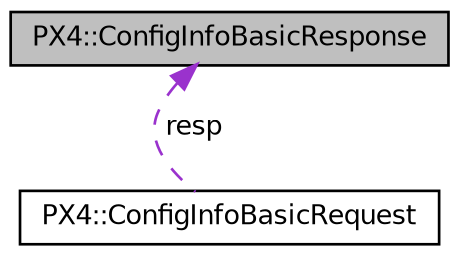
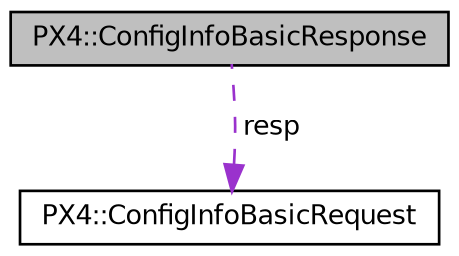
edge "PX4::ConfigInfoBasicRequest" -> "PX4::ConfigInfoBasicResponse": reversed
